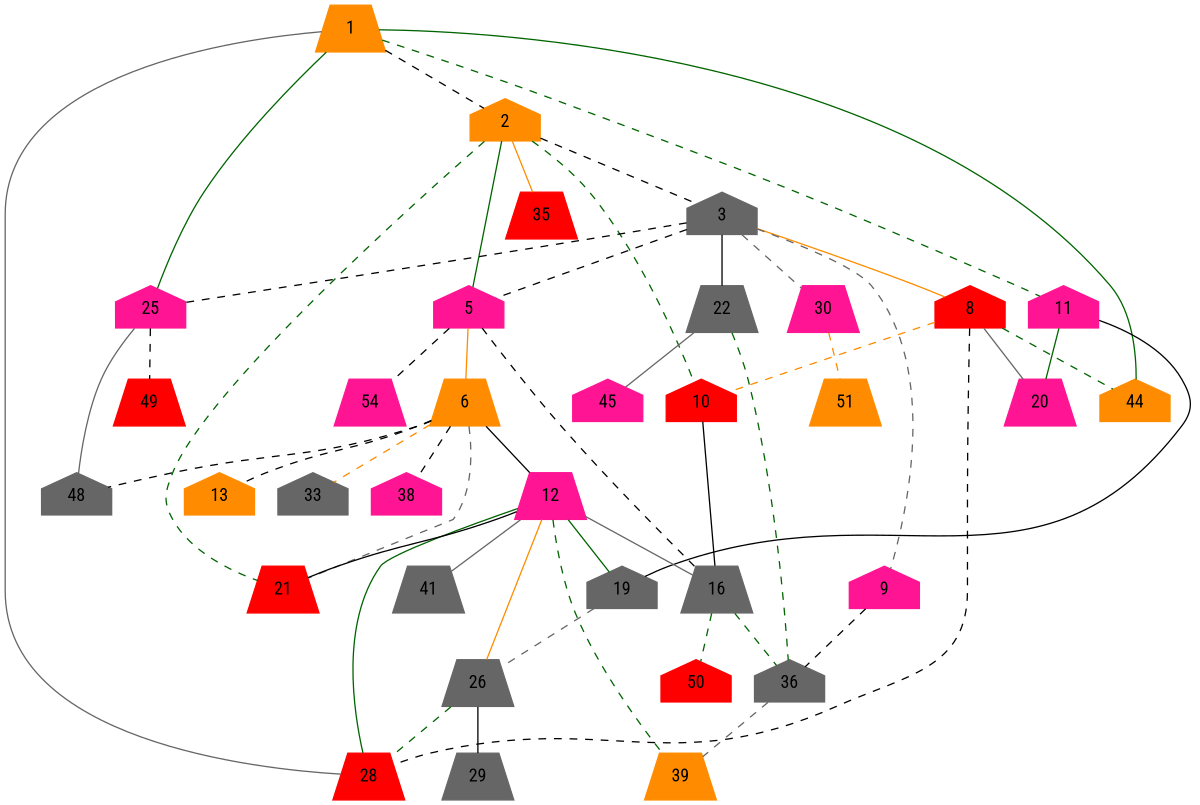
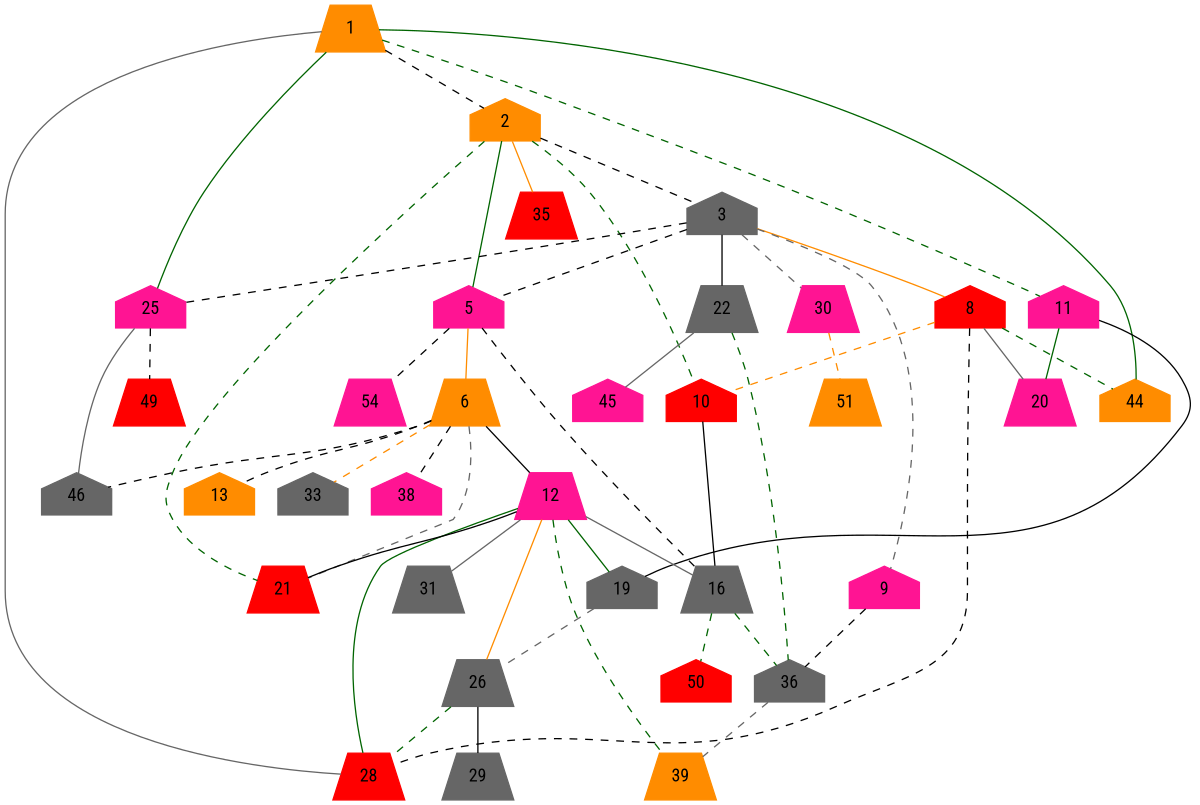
node "48": label "48" -> "46"
node "41": label "41" -> "31"
